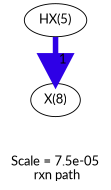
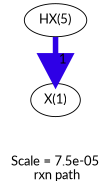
node "X(8)": label "X(8)" -> "X(1)"
